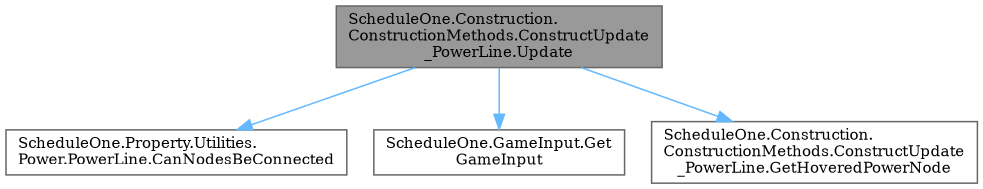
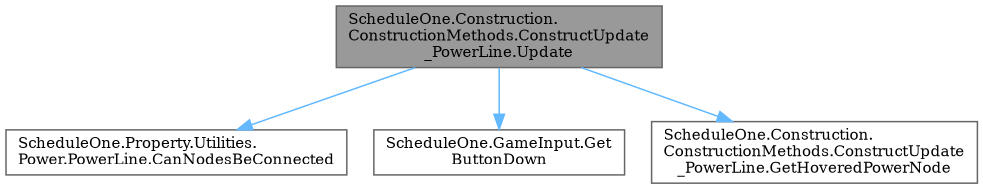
node "ScheduleOne.GameInput.Get GameInput": label "ScheduleOne.GameInput.Get GameInput" -> "ScheduleOne.GameInput.Get ButtonDown"
